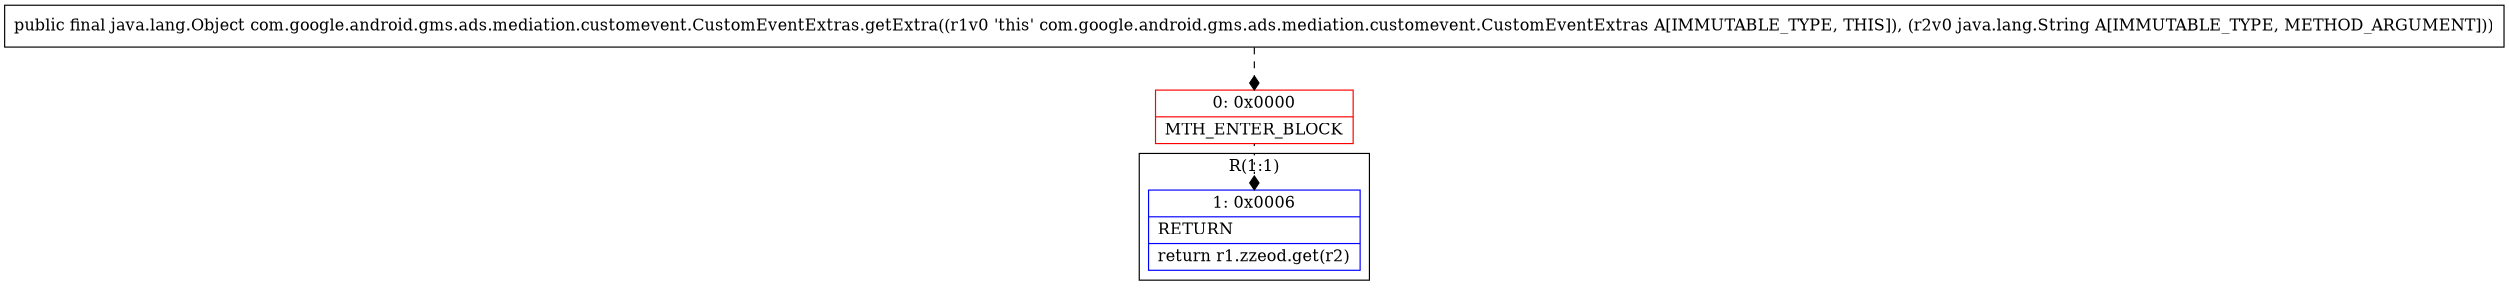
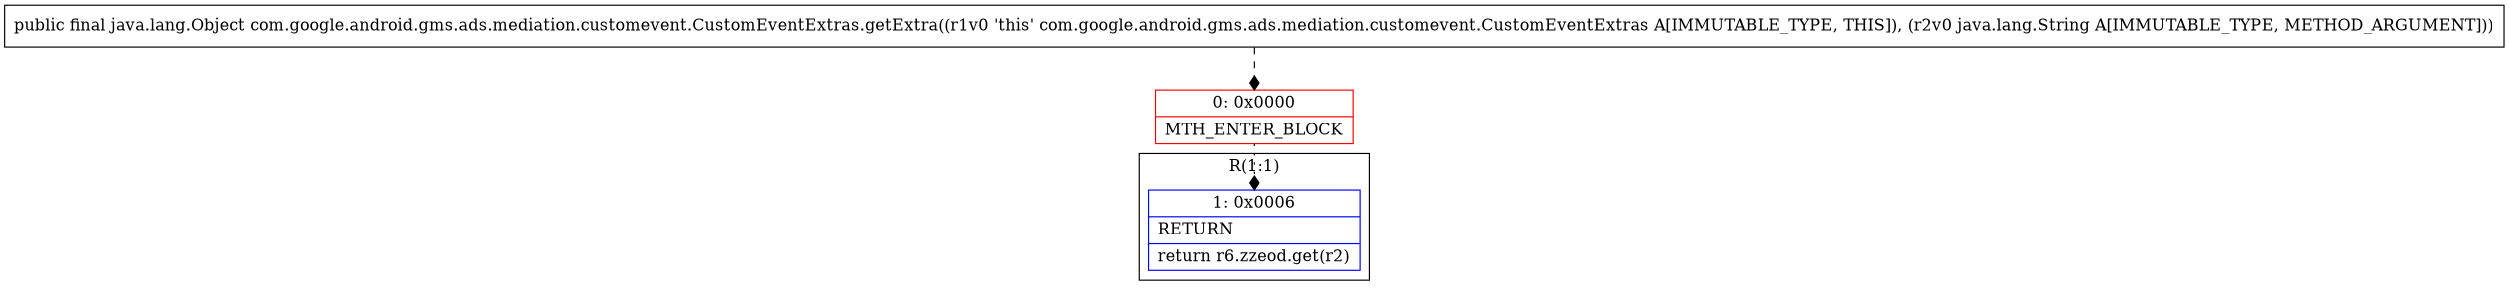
node "1: 0x0006": text "return r1.zzeod.get(r2)" -> "return r6.zzeod.get(r2)"
